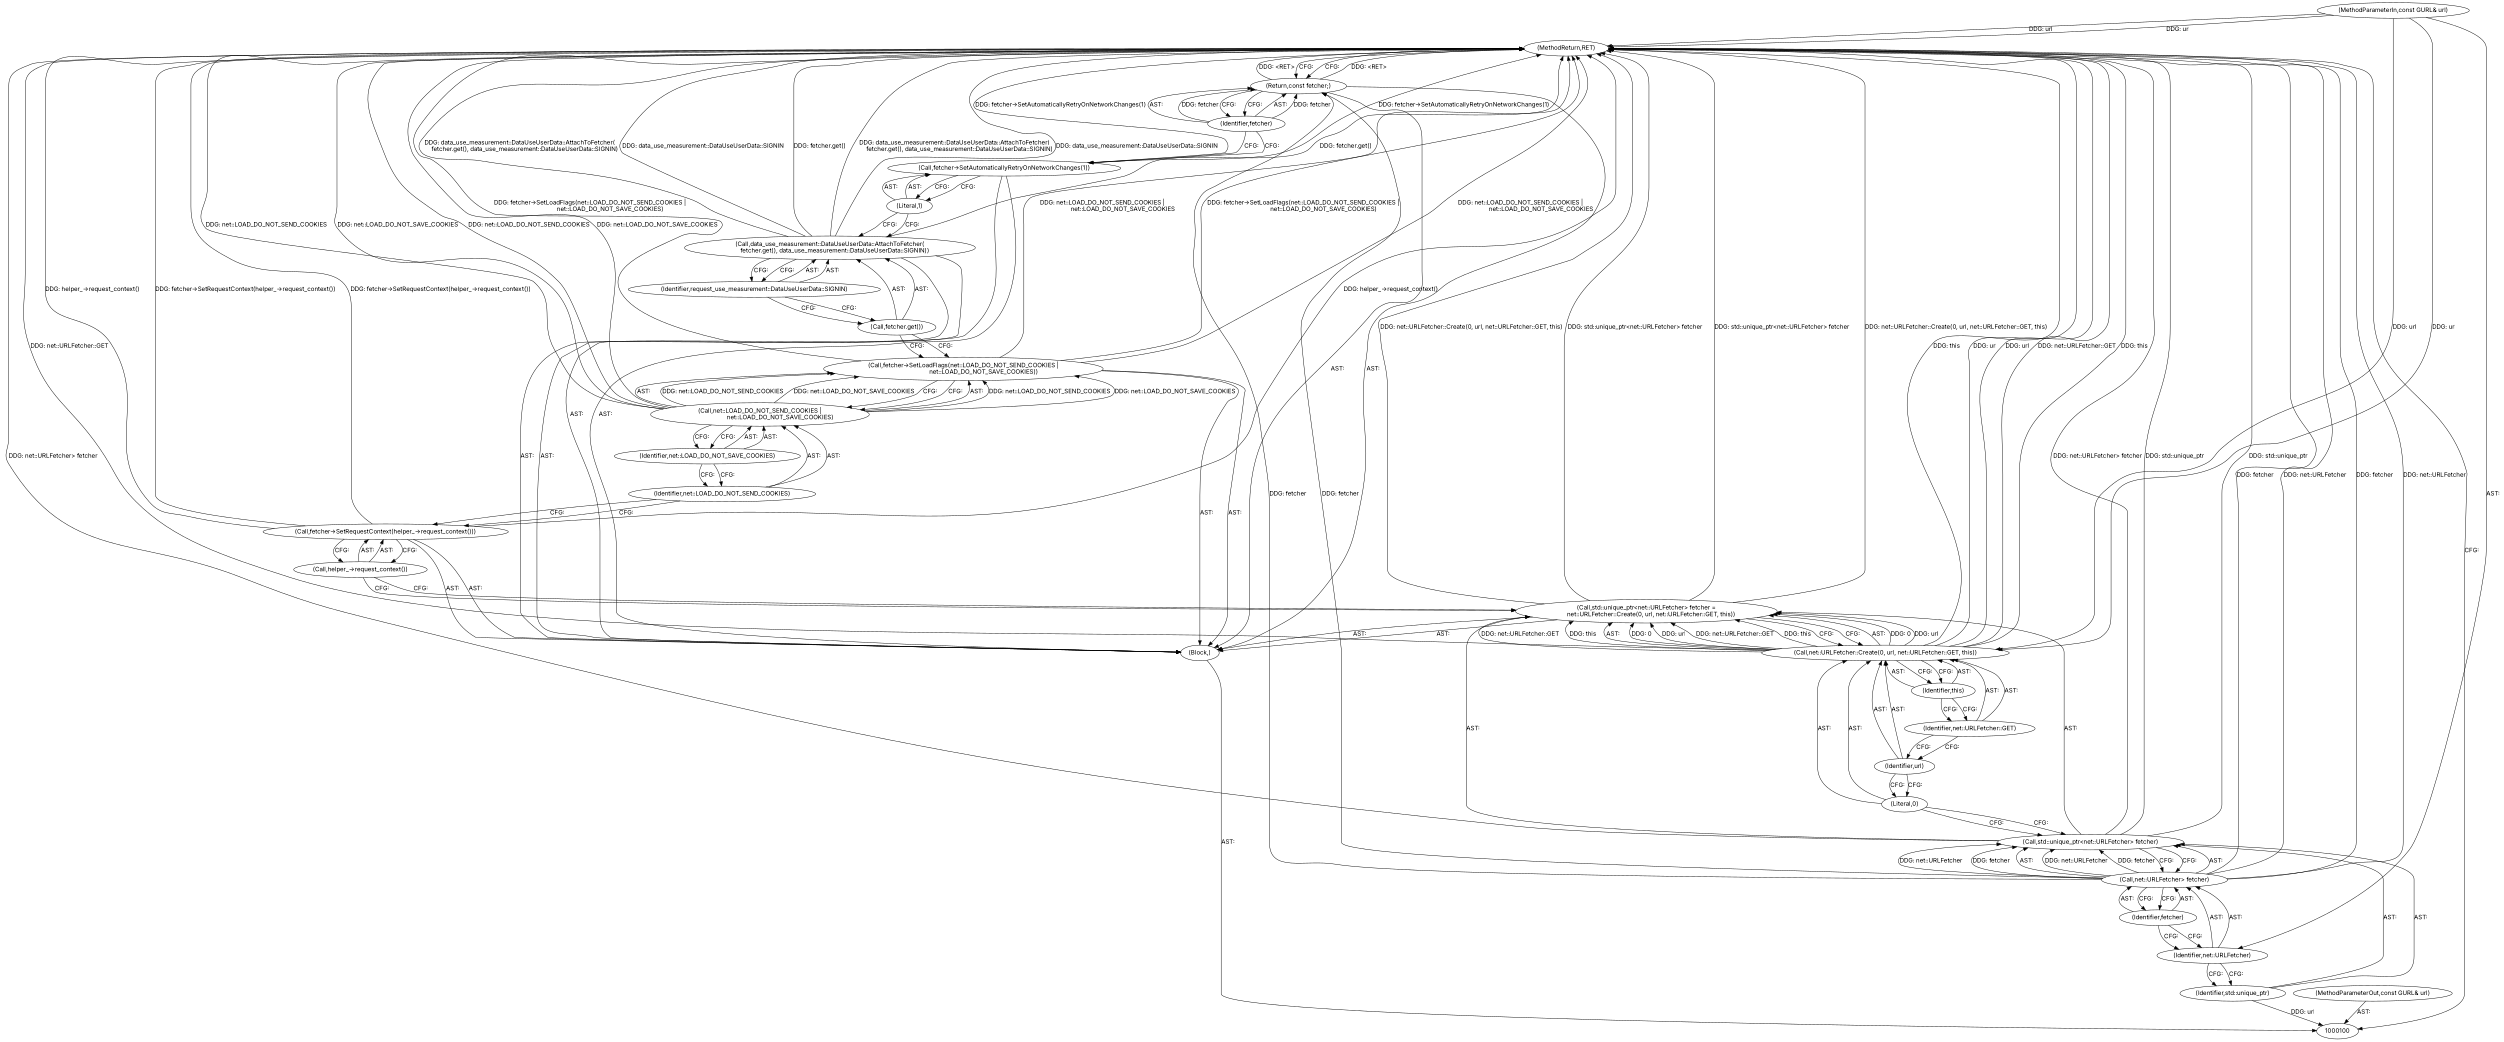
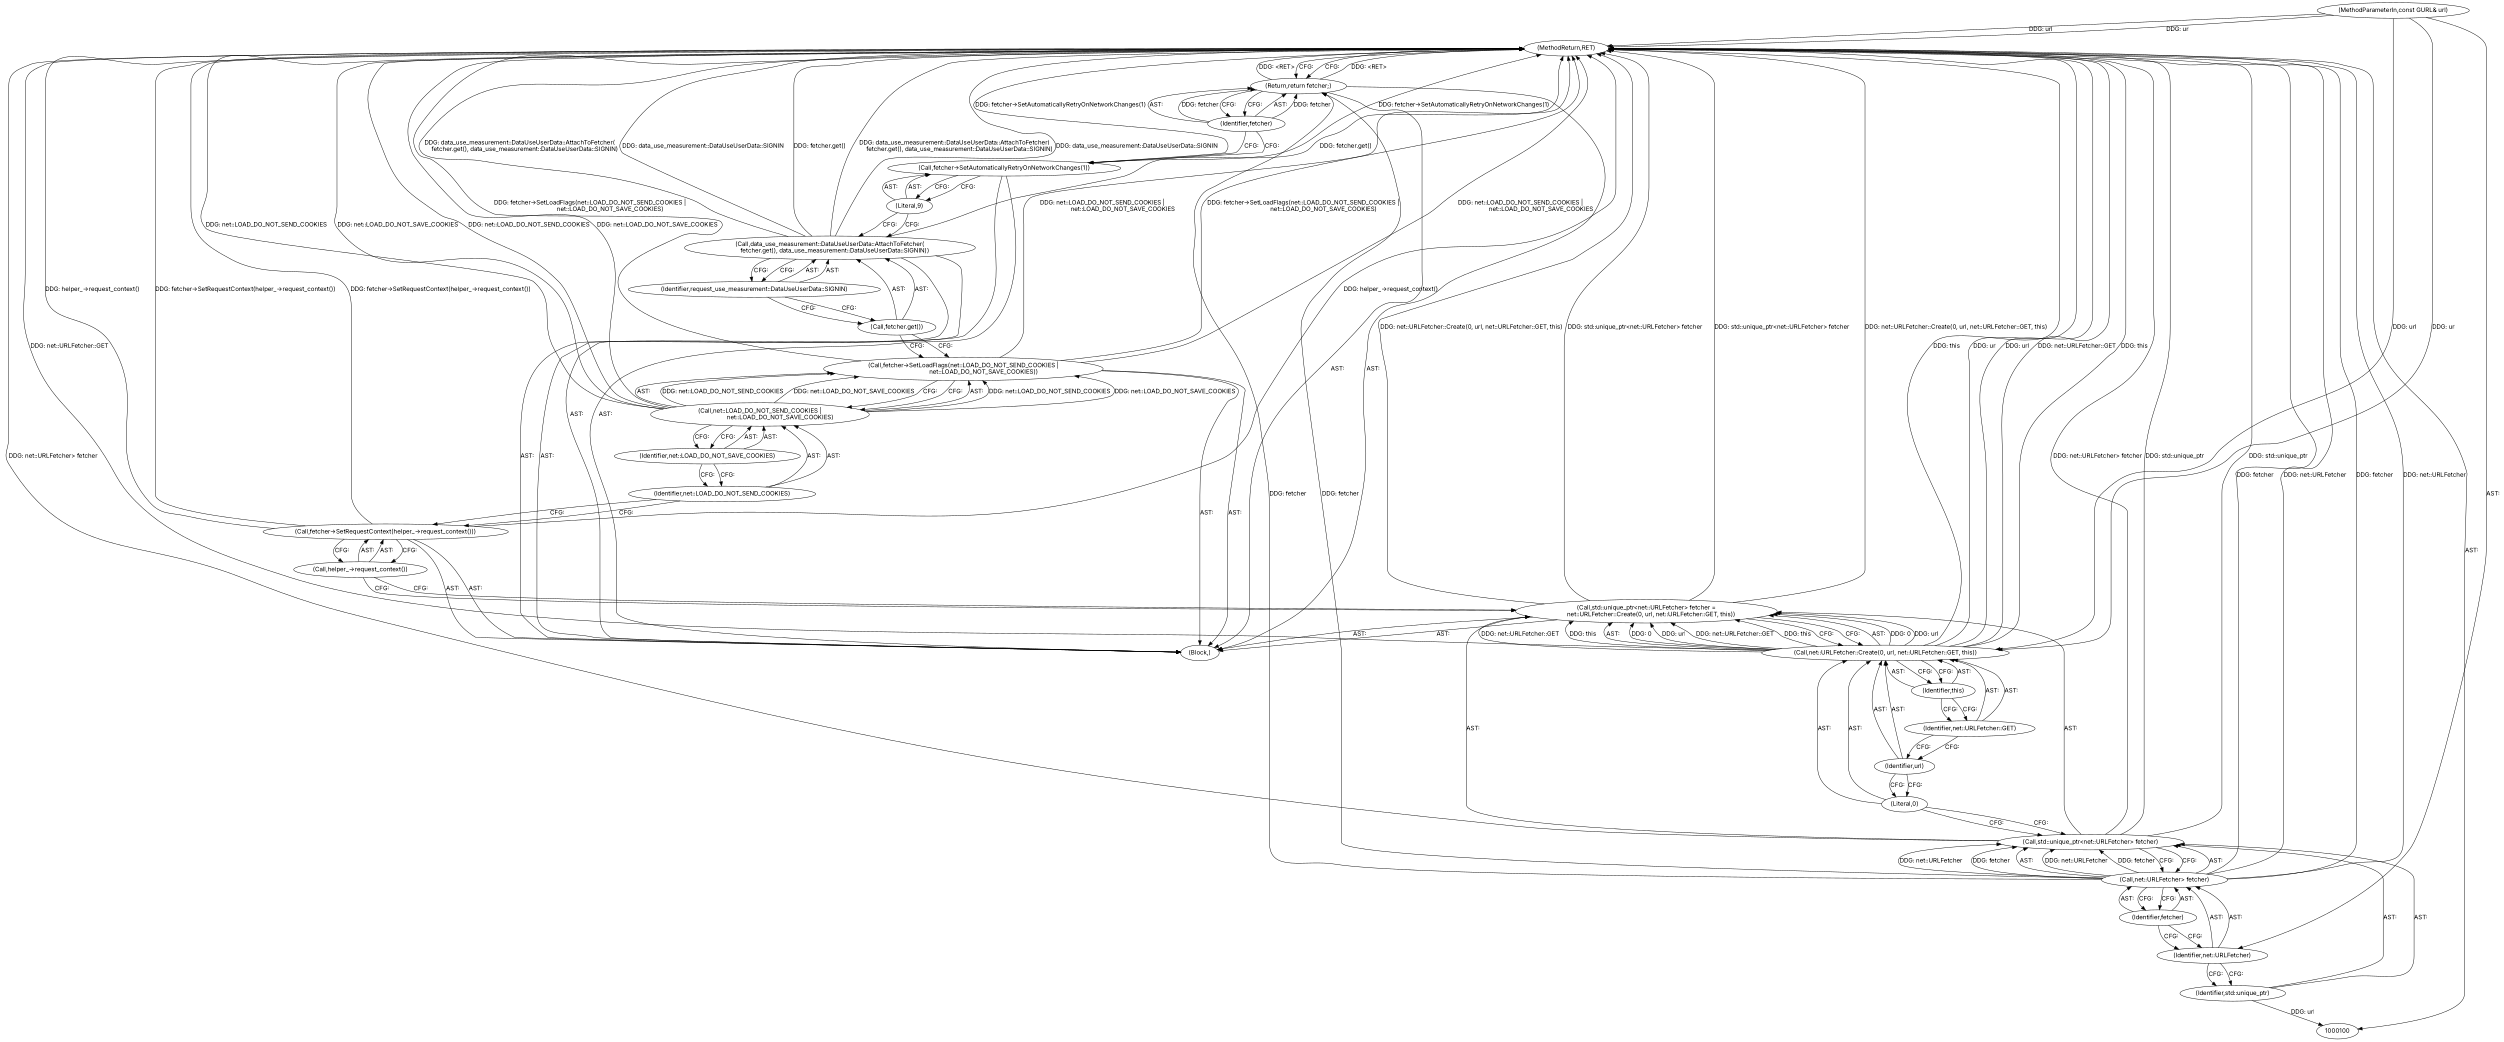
node "(Return,const fetcher;)": label "(Return,const fetcher;)" -> "(Return,return fetcher;)"
node "(Literal,1)": label "(Literal,1)" -> "(Literal,9)"
edge "(MethodReturn,RET)" -> "1000100": label "CFG: " -> "AST: "
node "(MethodParameterOut,const GURL& url)": removed
edge "(Block,)" -> "1000100": removed, label "AST:"
